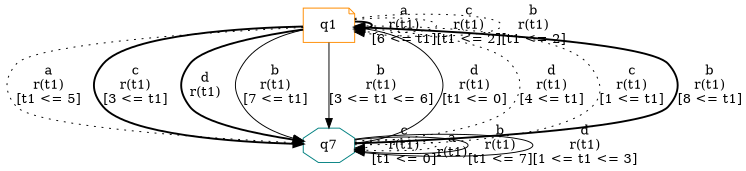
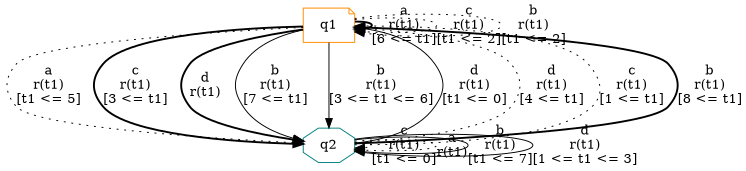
node "q7": label "q7" -> "q2"
